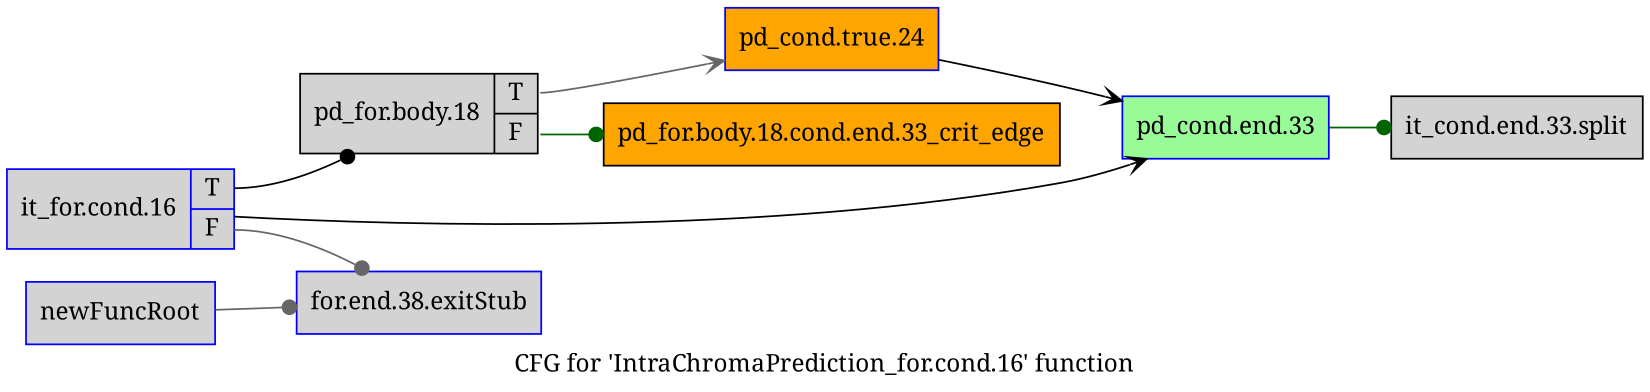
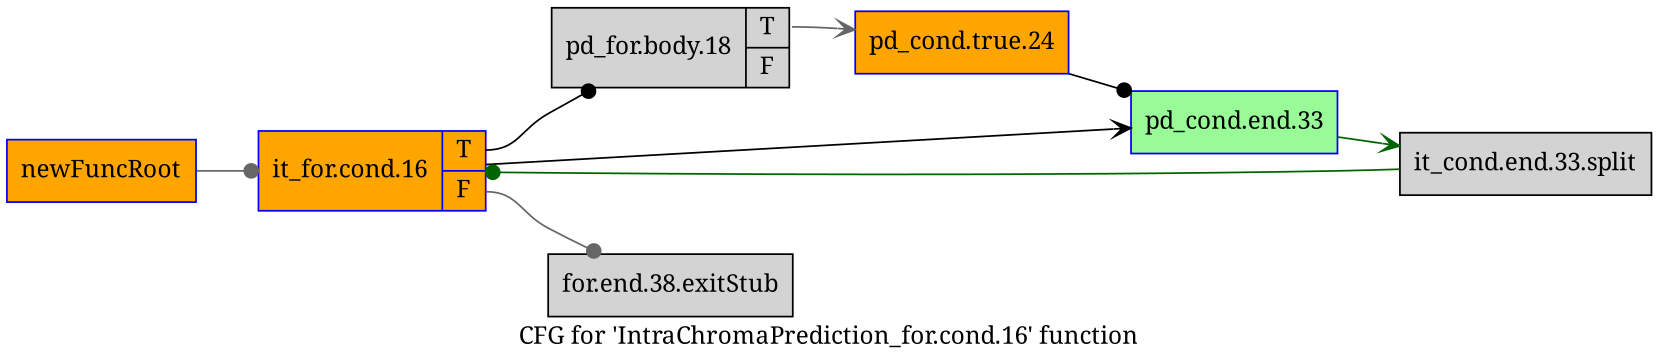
edge "pd_cond.true.24" -> "pd_cond.end.33": arrowhead vee -> dot
edge "pd_cond.end.33" -> "it_cond.end.33.split": arrowhead dot -> vee
node "pd_for.body.18.cond.end.33_crit_edge": removed
edge "it_cond.end.33.split" -> "it_for.cond.16": added
node "it_for.cond.16": fillcolor lightgrey -> orange
node "for.end.38.exitStub": color blue -> black
edge "newFuncRoot" -> "for.end.38.exitStub": now "newFuncRoot" -> "it_for.cond.16"
node "newFuncRoot": fillcolor lightgrey -> orange
